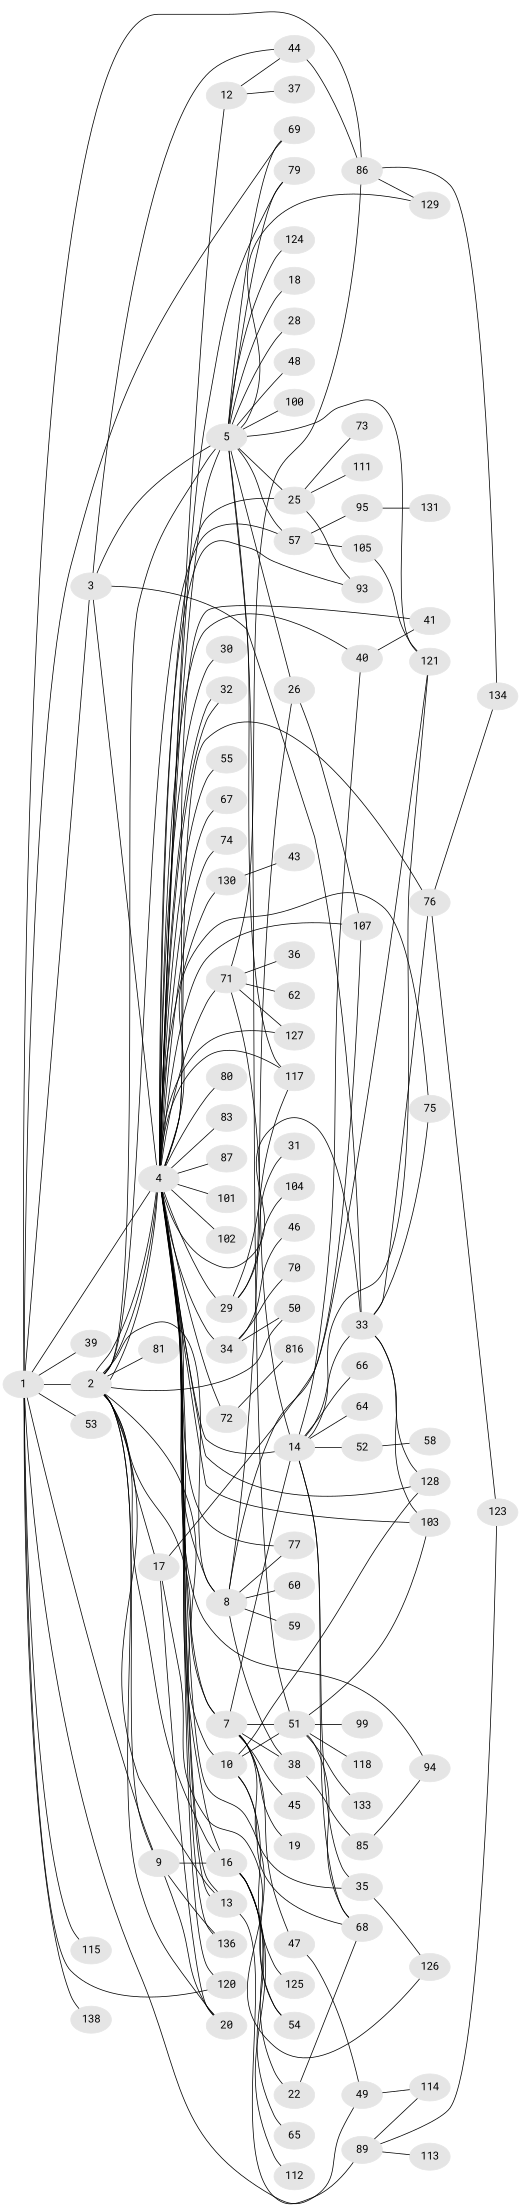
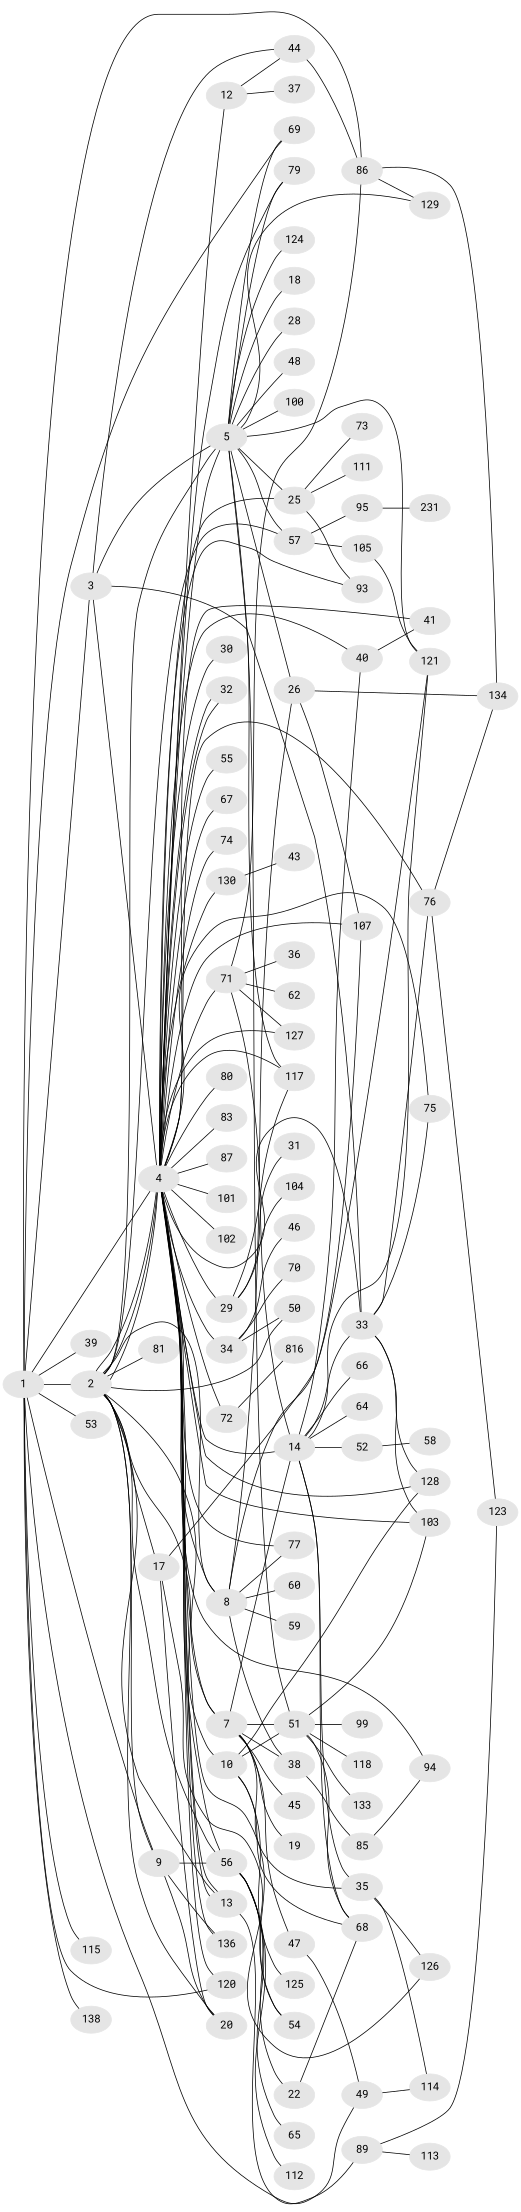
node "131": label "131" -> "231"
edge "26" -- "134": added
node "16": label "16" -> "56"
edge "114" -- "89": now "114" -- "35"
